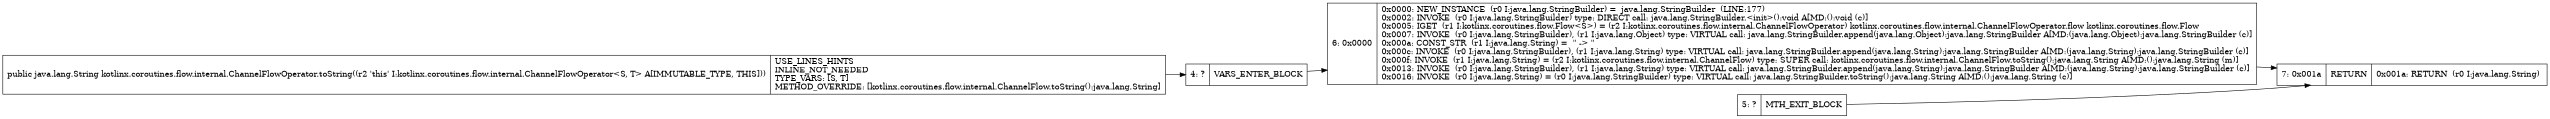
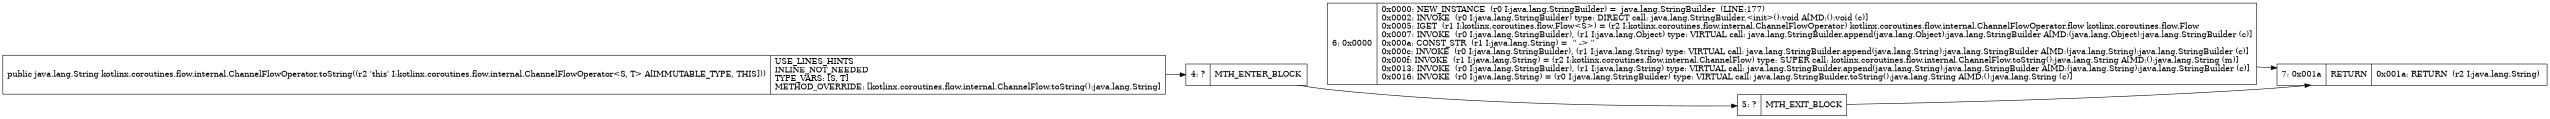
edge "4: ?" -> "6: 0x0000": now "4: ?" -> "5: ?"
node "4: ?": text "VARS_ENTER_BLOCK" -> "MTH_ENTER_BLOCK"
node "7: 0x001a": text "0x001a: RETURN  (r0 I:java.lang.String)" -> "0x001a: RETURN  (r2 I:java.lang.String)"
